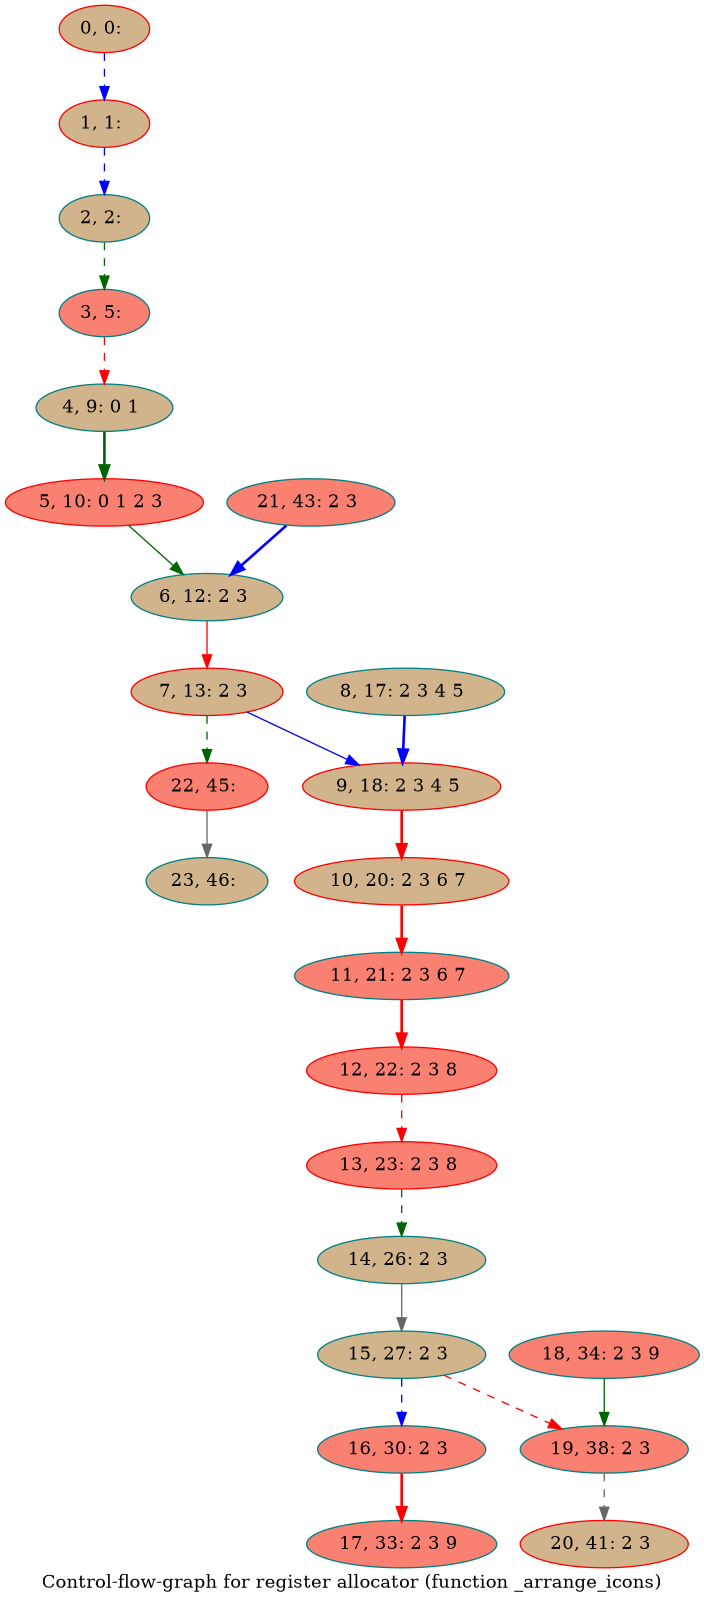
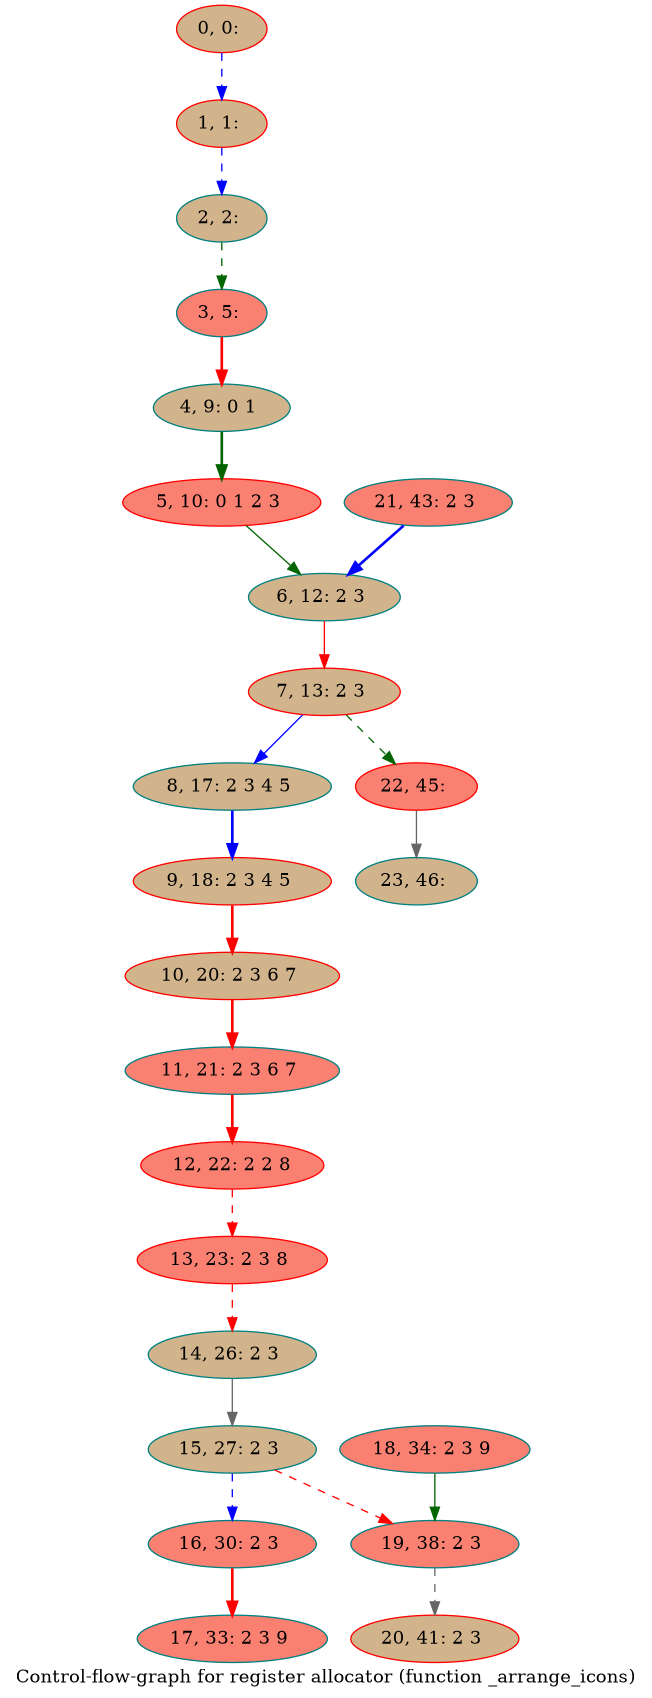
edge "3, 5:" -> "4, 9: 0 1": style dashed -> bold
edge "7, 13: 2 3" -> "9, 18: 2 3 4 5": now "7, 13: 2 3" -> "8, 17: 2 3 4 5"
node "12, 22: 2 3 8": label "12, 22: 2 3 8" -> "12, 22: 2 2 8"
edge "13, 23: 2 3 8" -> "14, 26: 2 3": color darkgreen -> red
